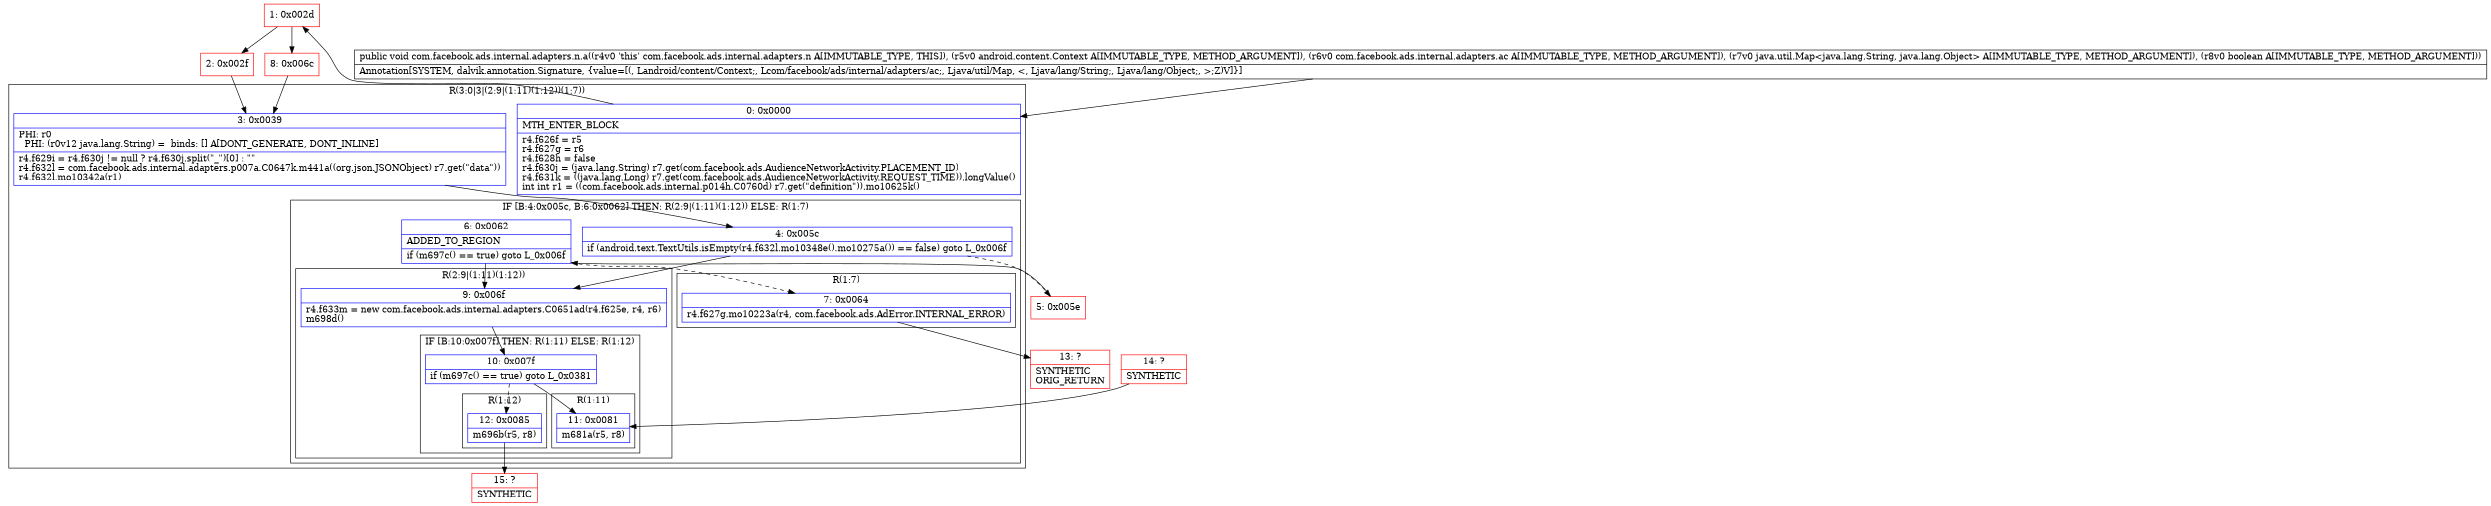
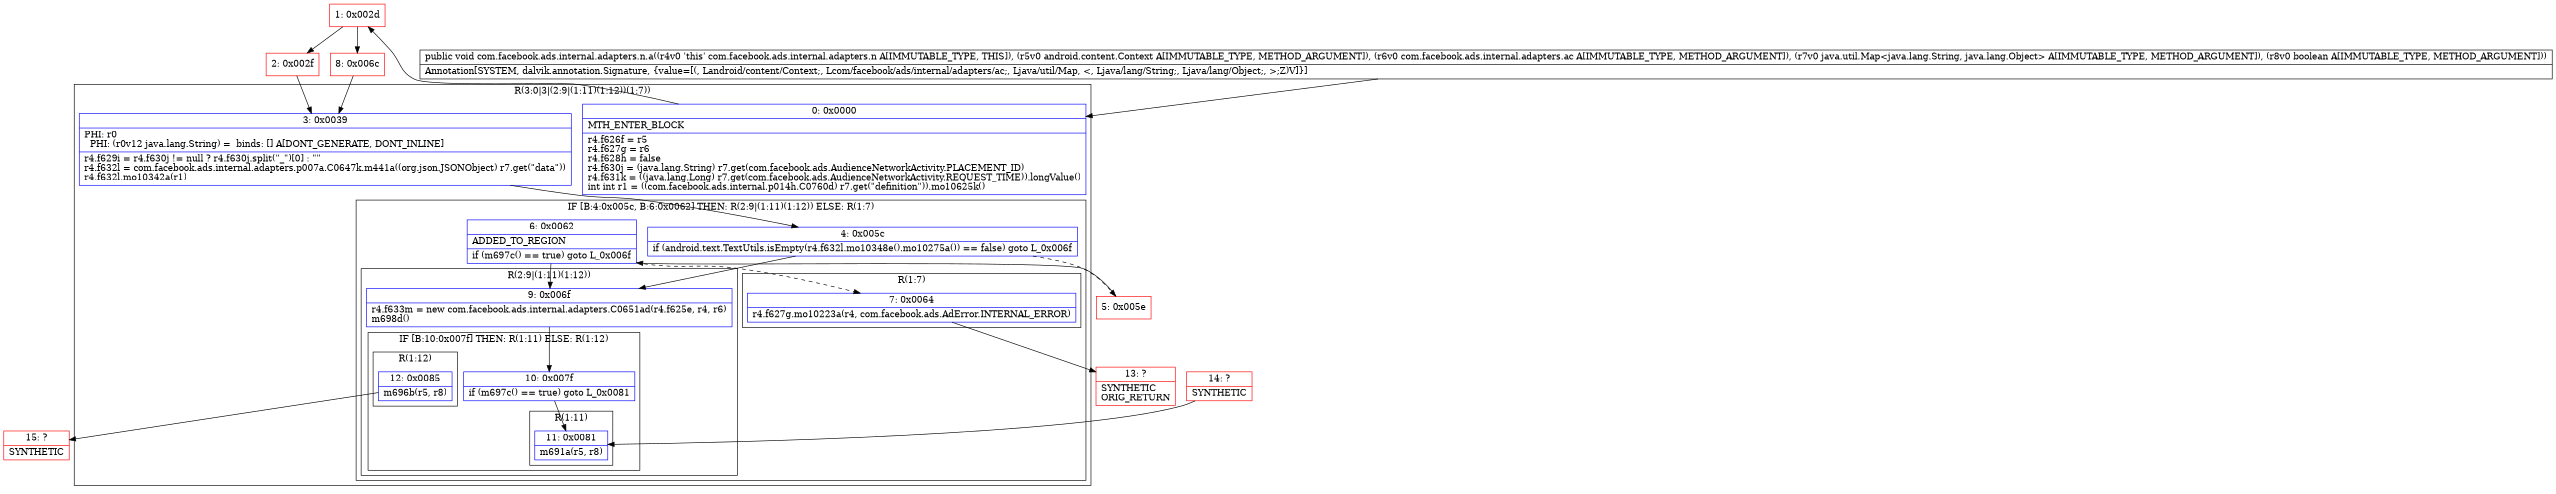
node "10: 0x007f": text "if (m697c() == true) goto L_0x0381" -> "if (m697c() == true) goto L_0x0081"
edge "10: 0x007f" -> "12: 0x0085": removed
node "11: 0x0081": text "m681a(r5, r8)" -> "m691a(r5, r8)"
